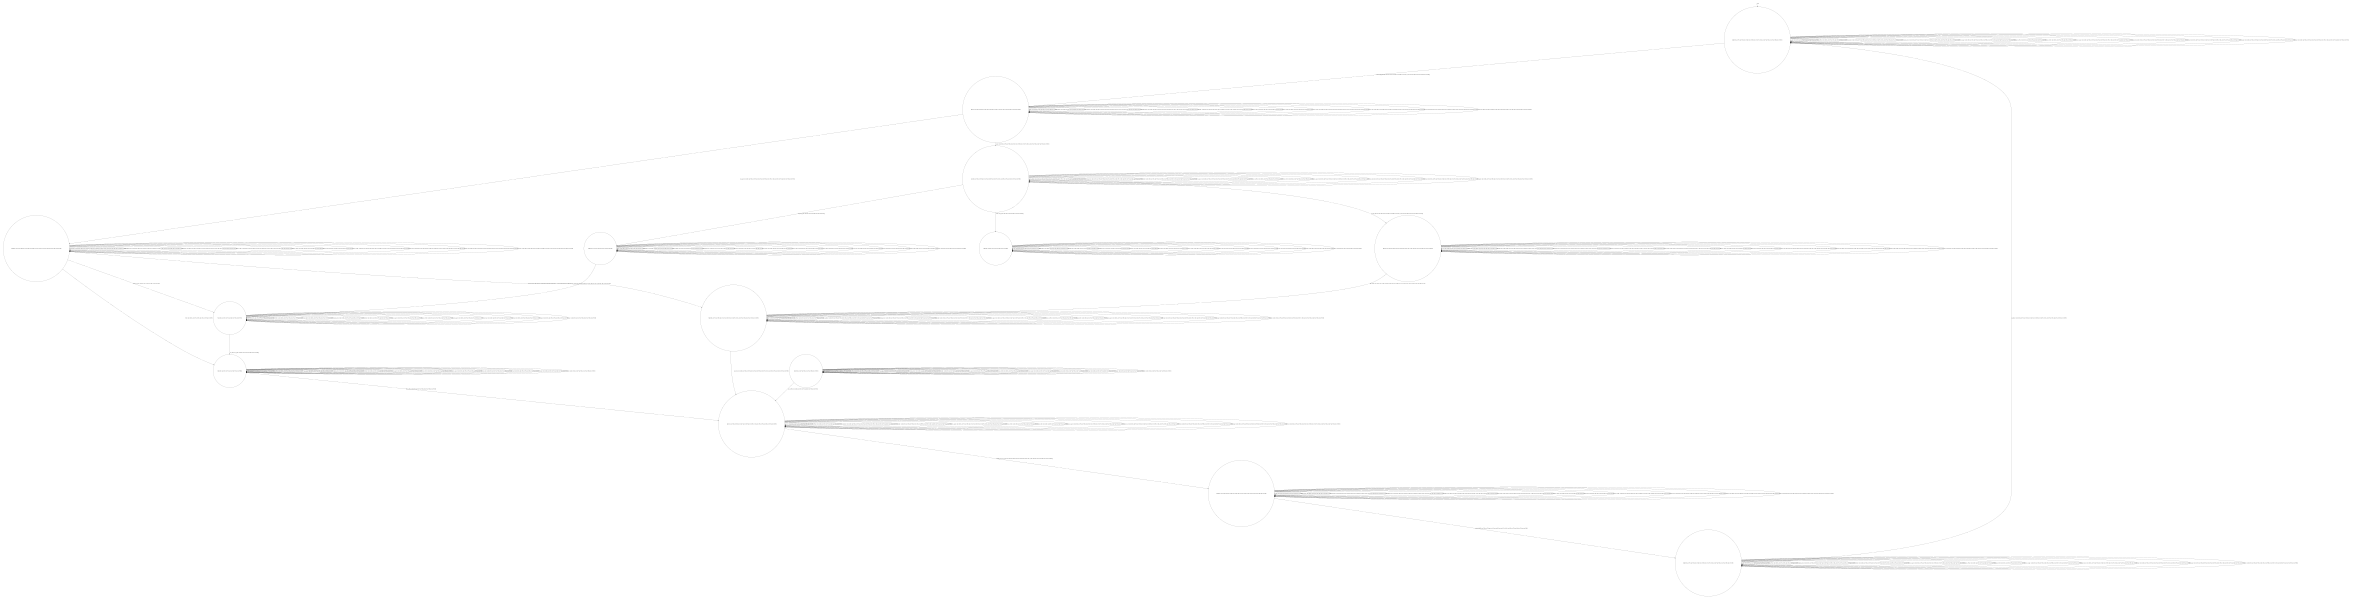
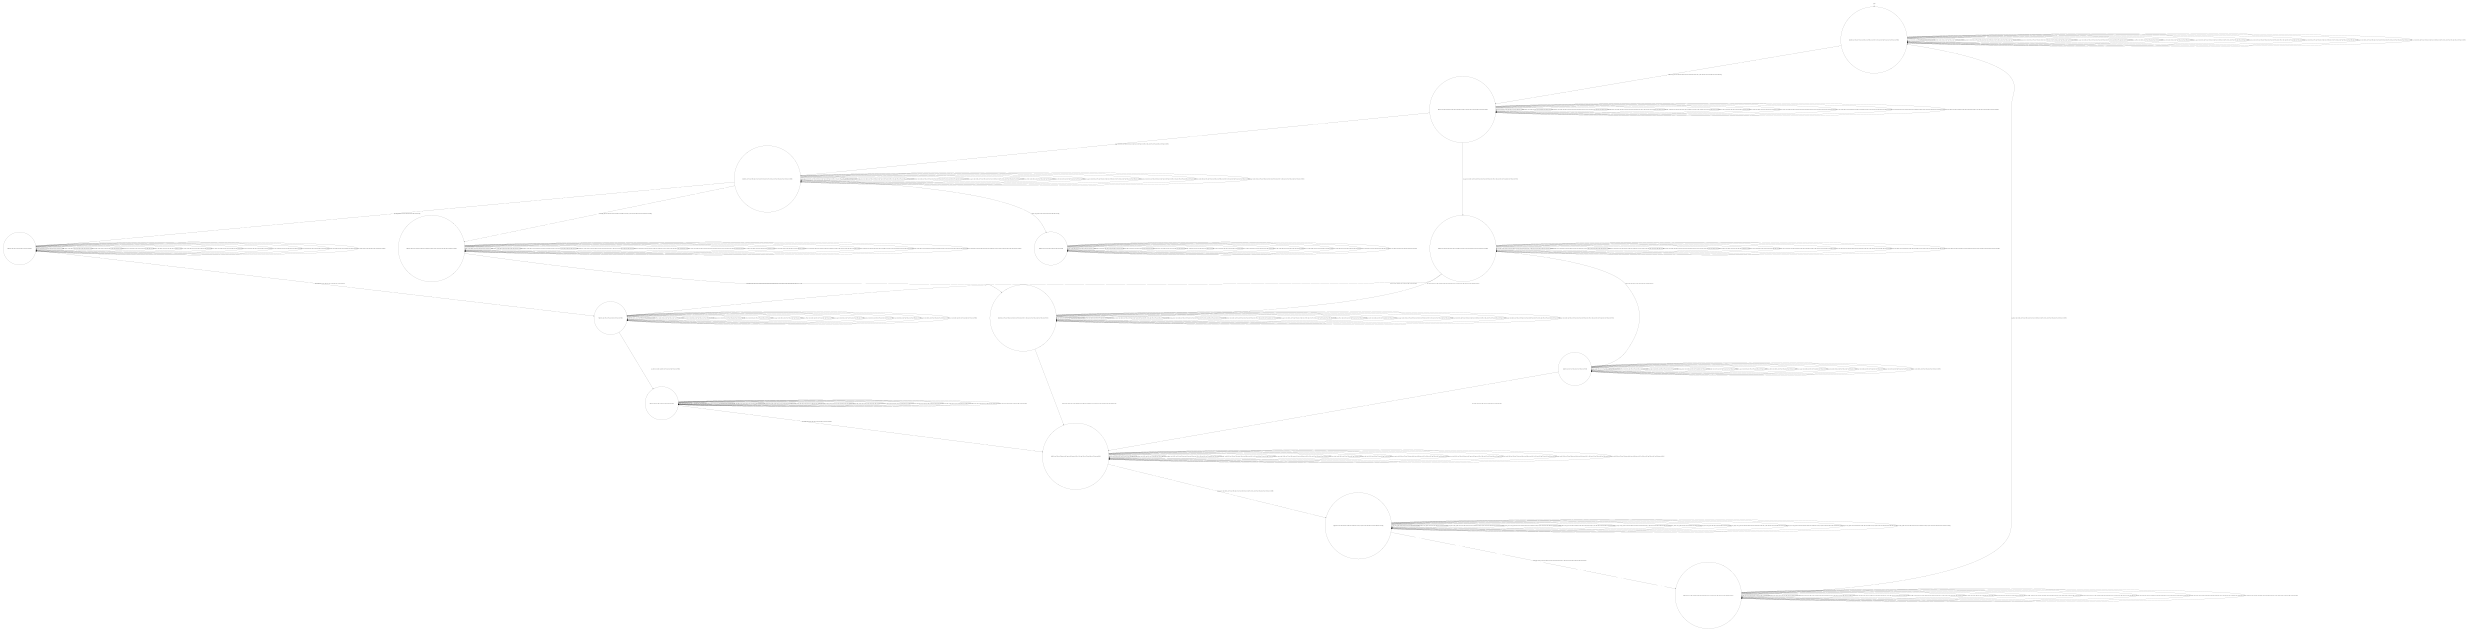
edge "11@[((DOL and COF and TEA and CAP and TON and not EUR))]" -> "12@[((DOL and COF and TEA and CAP and TON and not EUR))]": now "11@[((DOL and COF and TEA and CAP and TON and not EUR))]" -> "13@[((DOL and COF and TEA and CAP and TON and not EUR))]"
